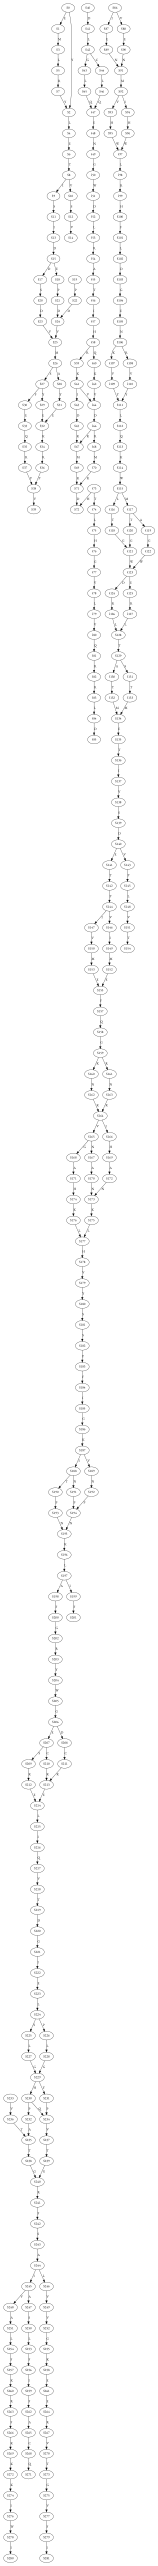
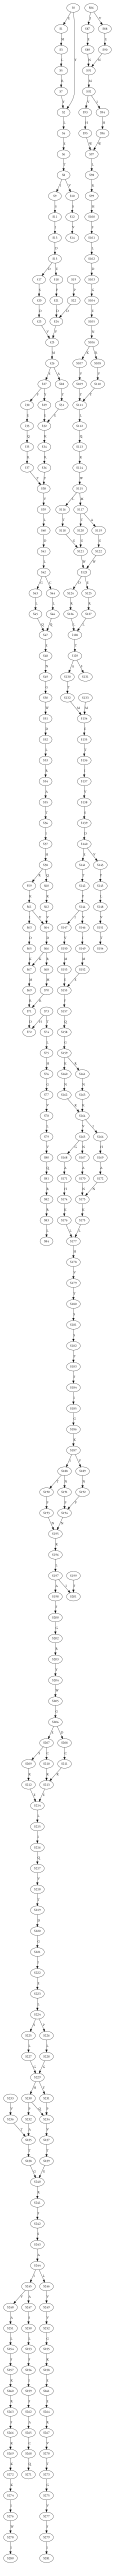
edge "S39" -> "S40": added, label "L"
edge "S131" -> "S133": removed, label "T"
node "S85": removed
edge "S197" -> "S199": now "S197" -> "S201"
